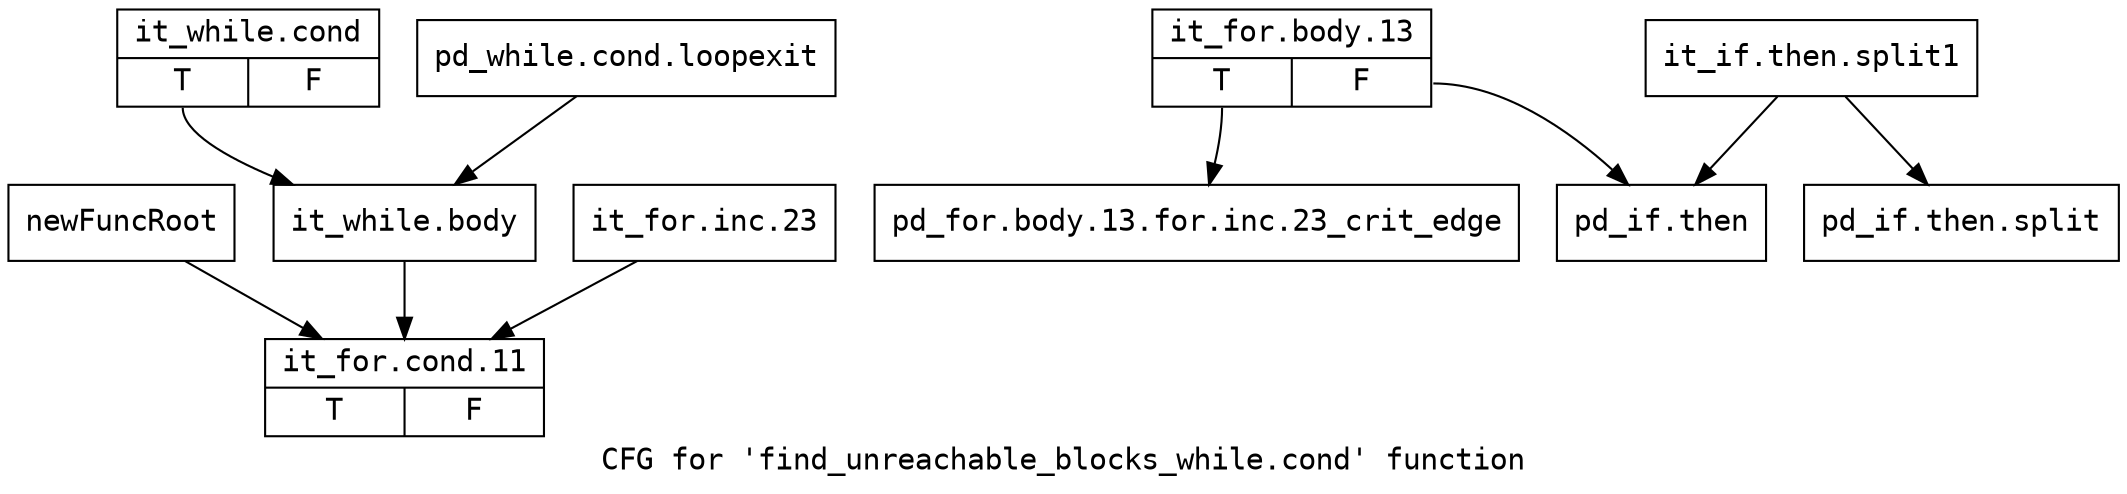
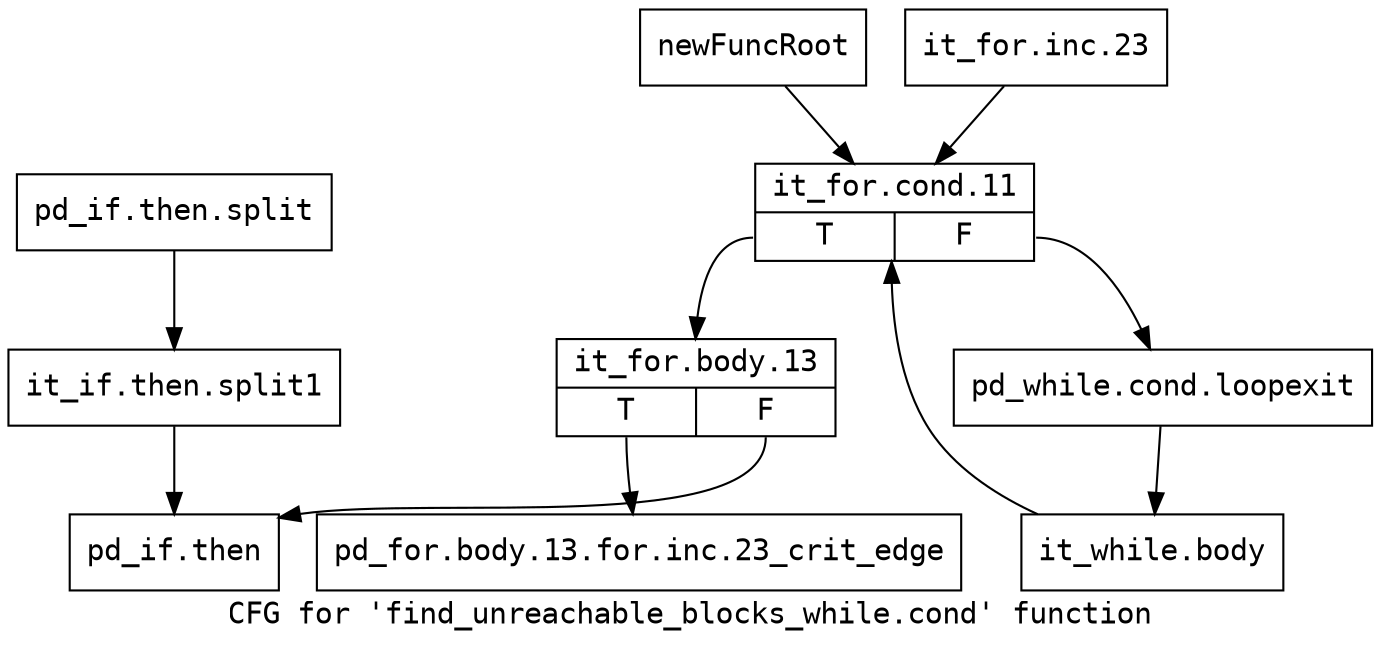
node "it_while.cond": removed
edge "it_if.then.split1" -> "pd_if.then.split": reversed
edge "it_for.cond.11" -> "it_for.body.13": added
edge "it_for.cond.11" -> "pd_while.cond.loopexit": added
